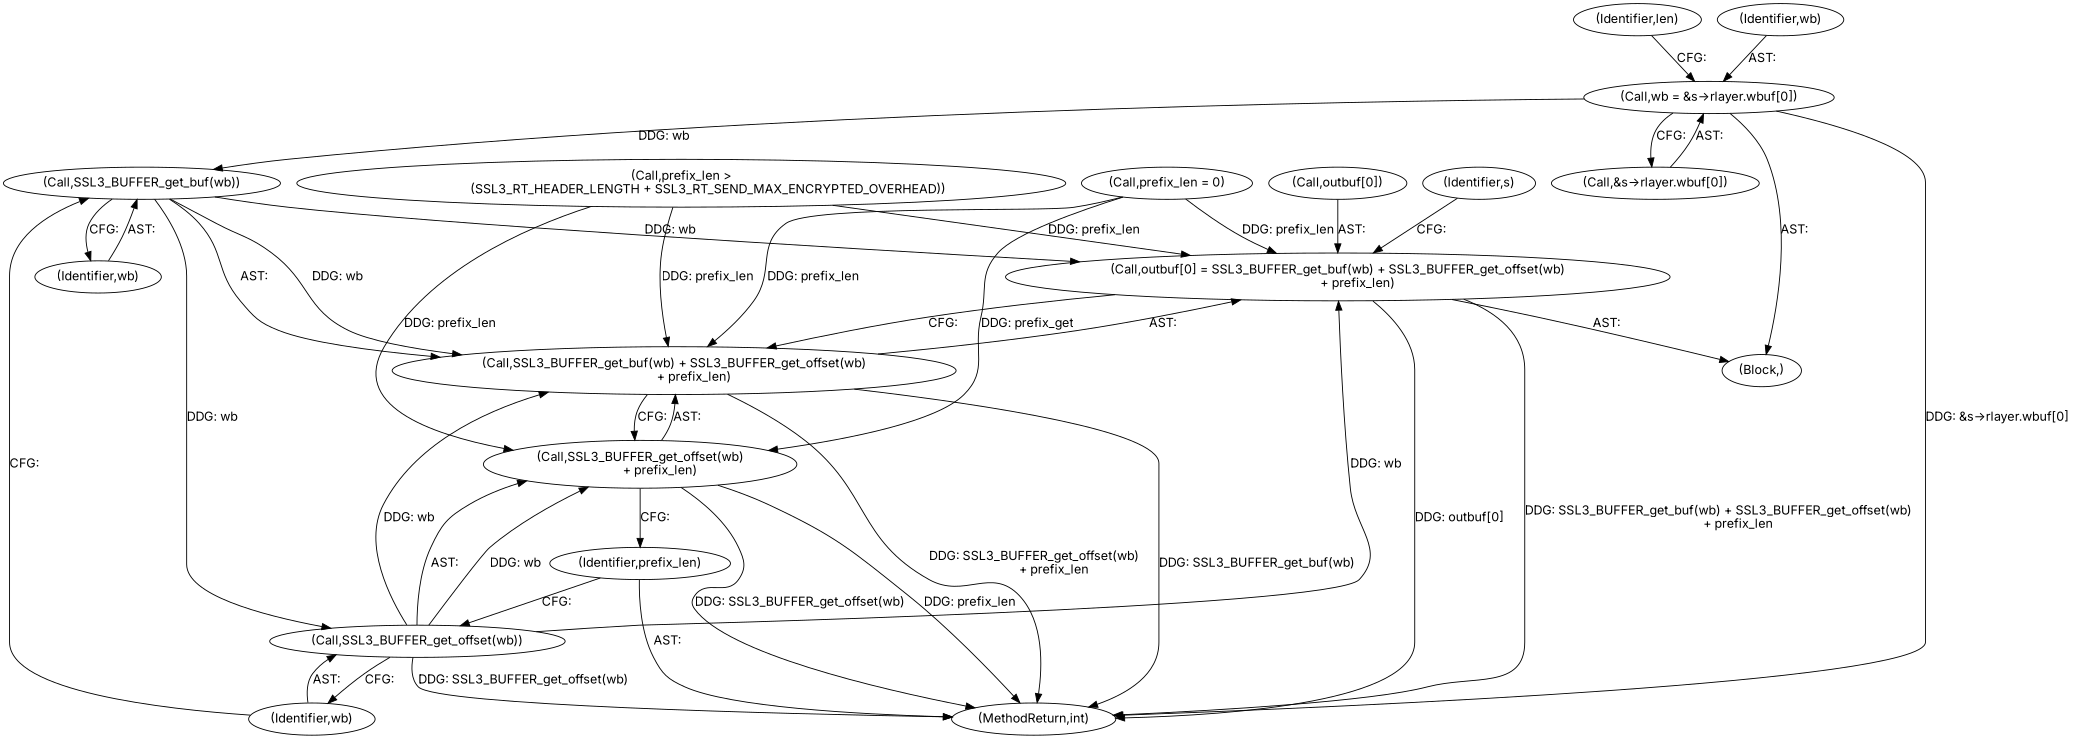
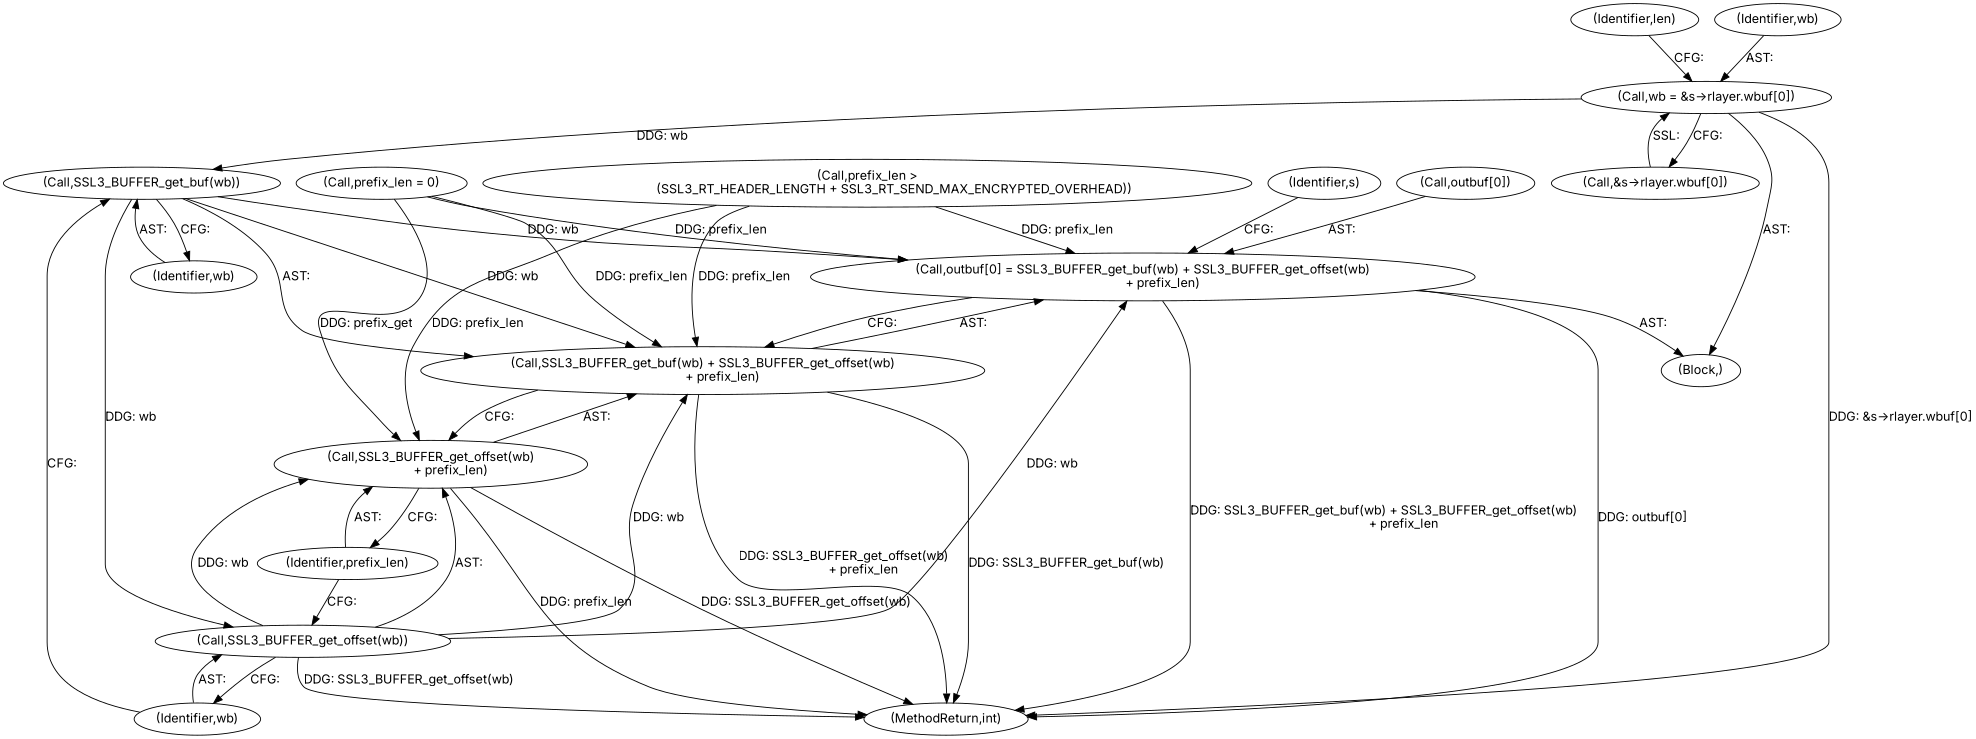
edge "(Call,&s->rlayer.wbuf[0])" -> "(Call,wb = &s->rlayer.wbuf[0])": label "AST: " -> "SSL: "
edge "(Identifier,prefix_len)" -> "(MethodReturn,int)": now "(Identifier,prefix_len)" -> "(Call,SSL3_BUFFER_get_offset(wb) + prefix_len)"
